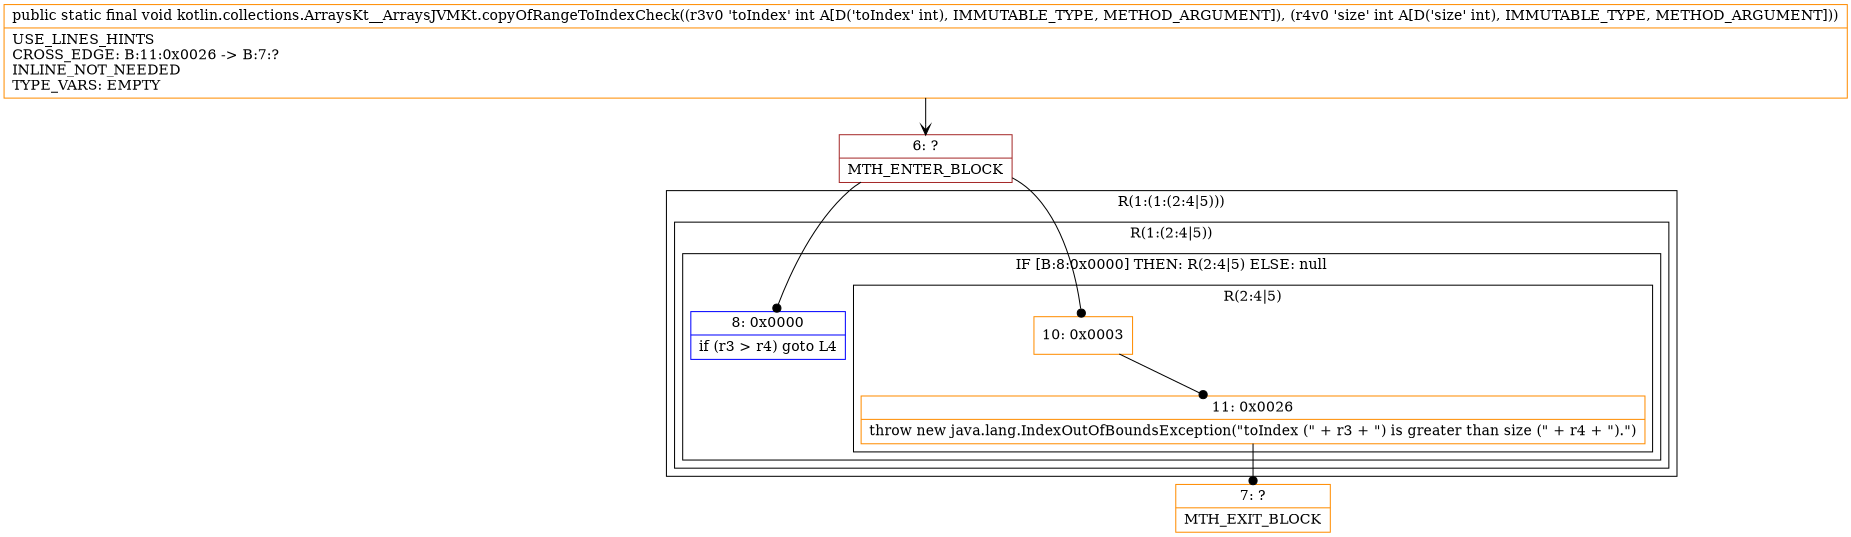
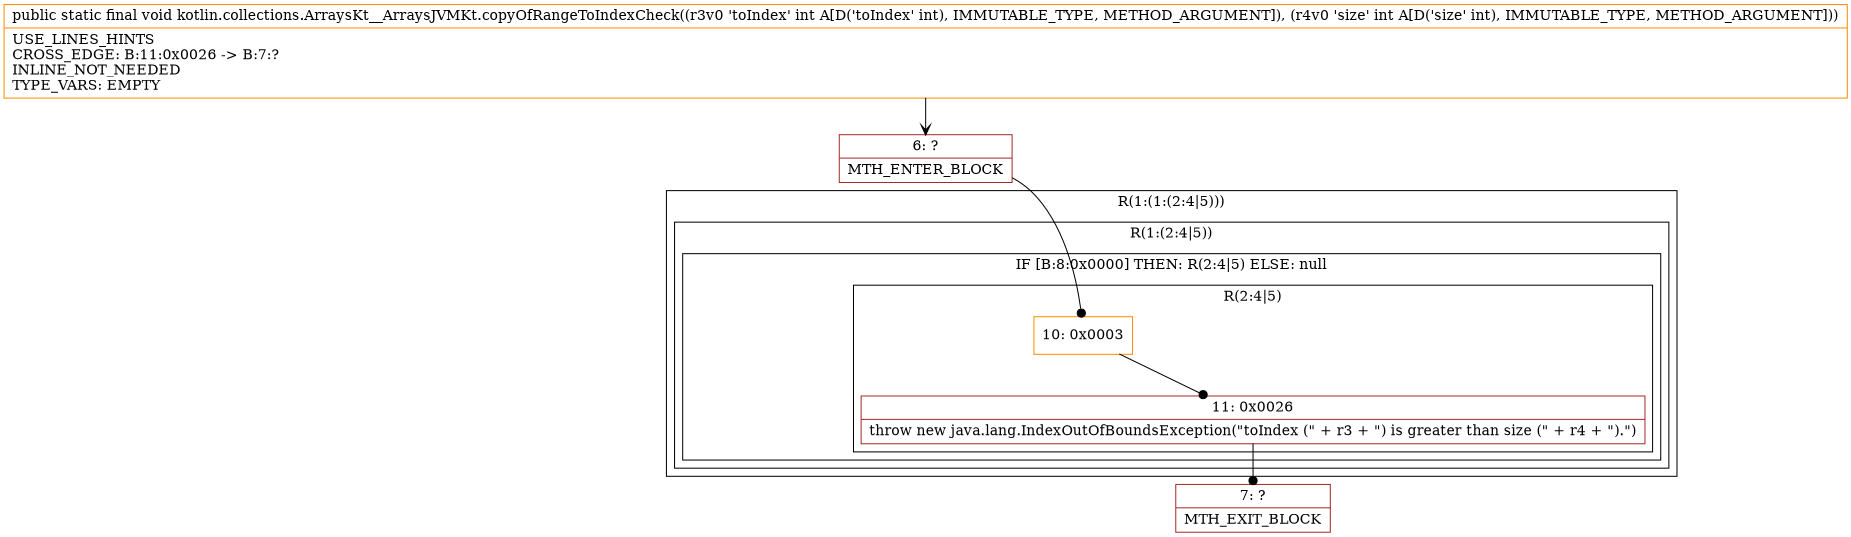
node "8: 0x0000": removed
node "11: 0x0026": color darkorange -> brown
node "7: ?": color darkorange -> brown
